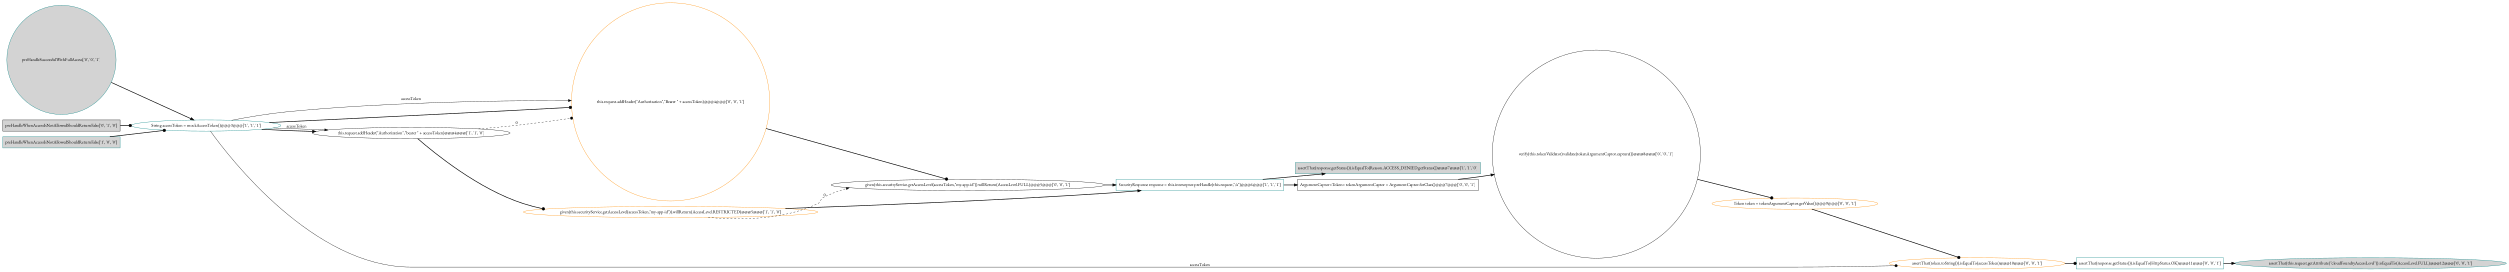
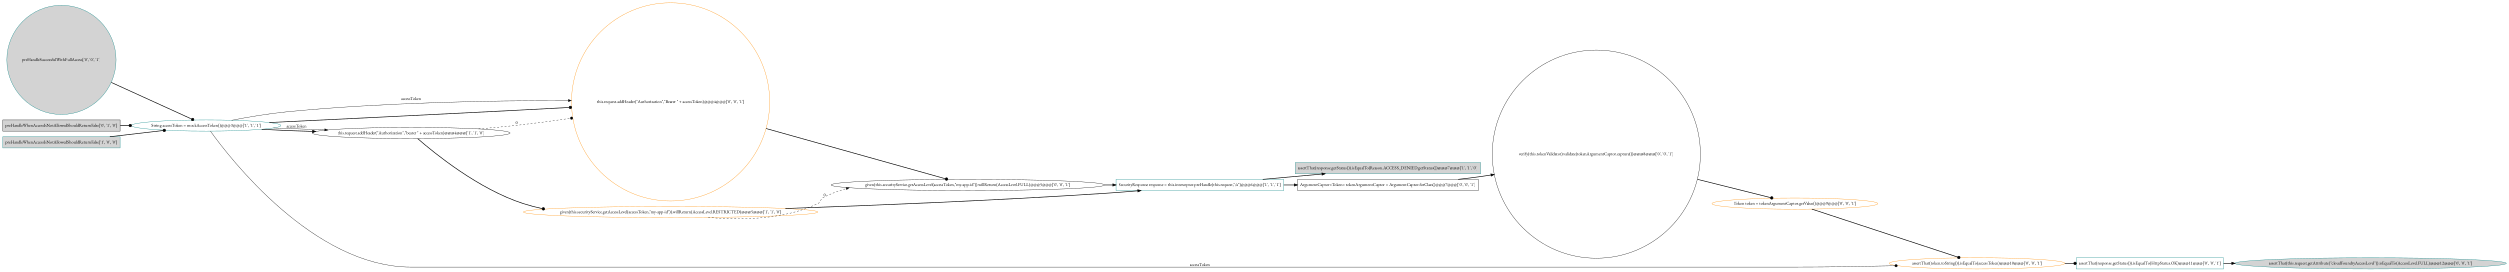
edge "preHandleSuccessfulWithFullAccess['0', '0', '1']" -> "String accessToken = mockAccessToken()@@@3@@@['1', '1', '1']": arrowhead normal -> dot
